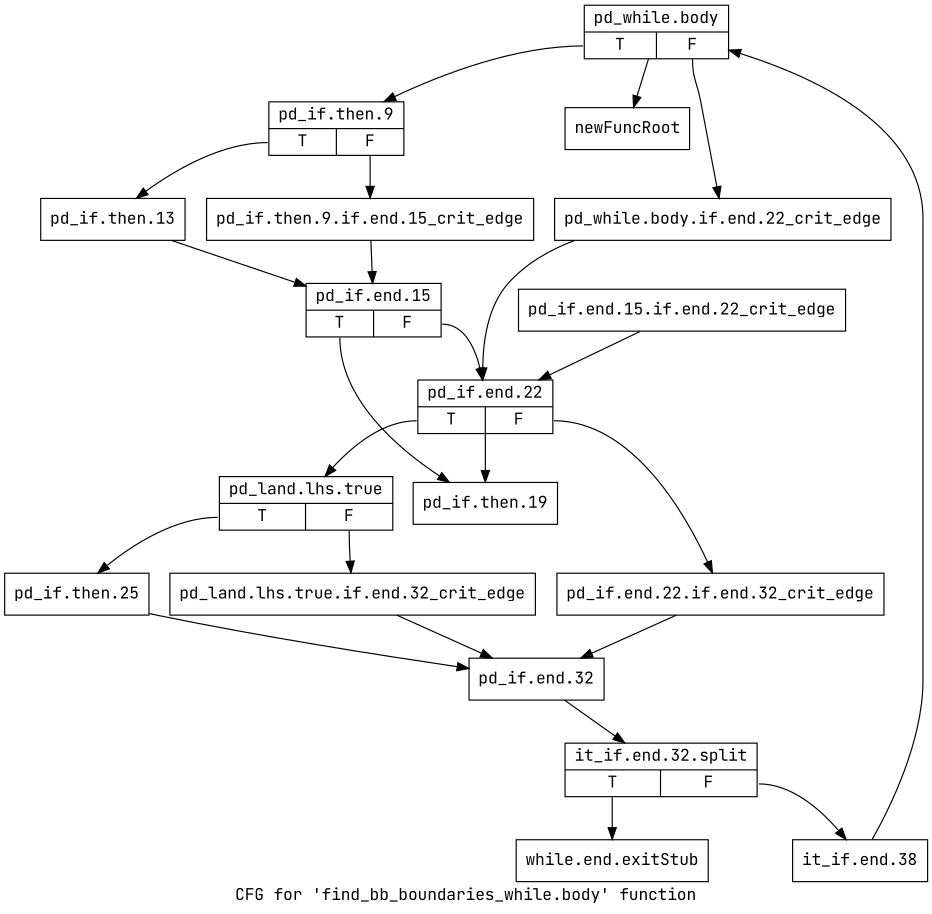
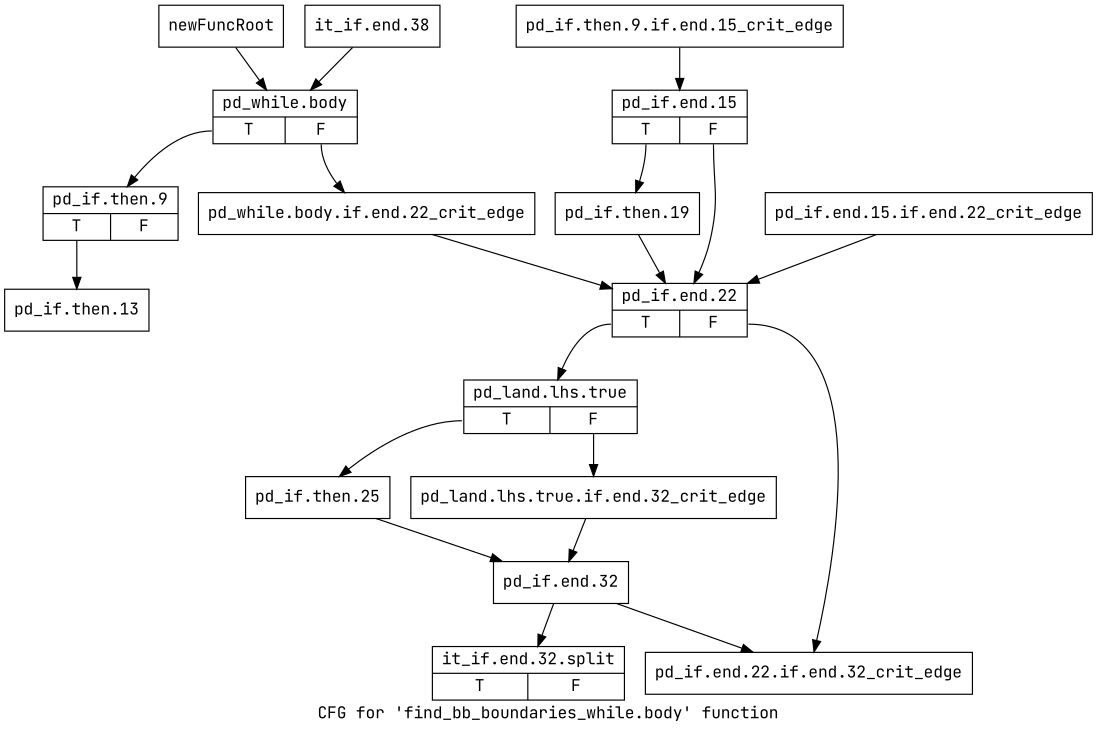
edge "pd_while.body" -> "newFuncRoot": reversed
edge "pd_if.then.9" -> "pd_if.then.9.if.end.15_crit_edge": removed
edge "pd_if.then.13" -> "pd_if.end.15": removed
edge "pd_if.end.22" -> "pd_if.then.19": reversed
edge "pd_if.end.22.if.end.32_crit_edge" -> "pd_if.end.32": reversed
edge "it_if.end.32.split" -> "it_if.end.38": removed
node "while.end.exitStub": removed
